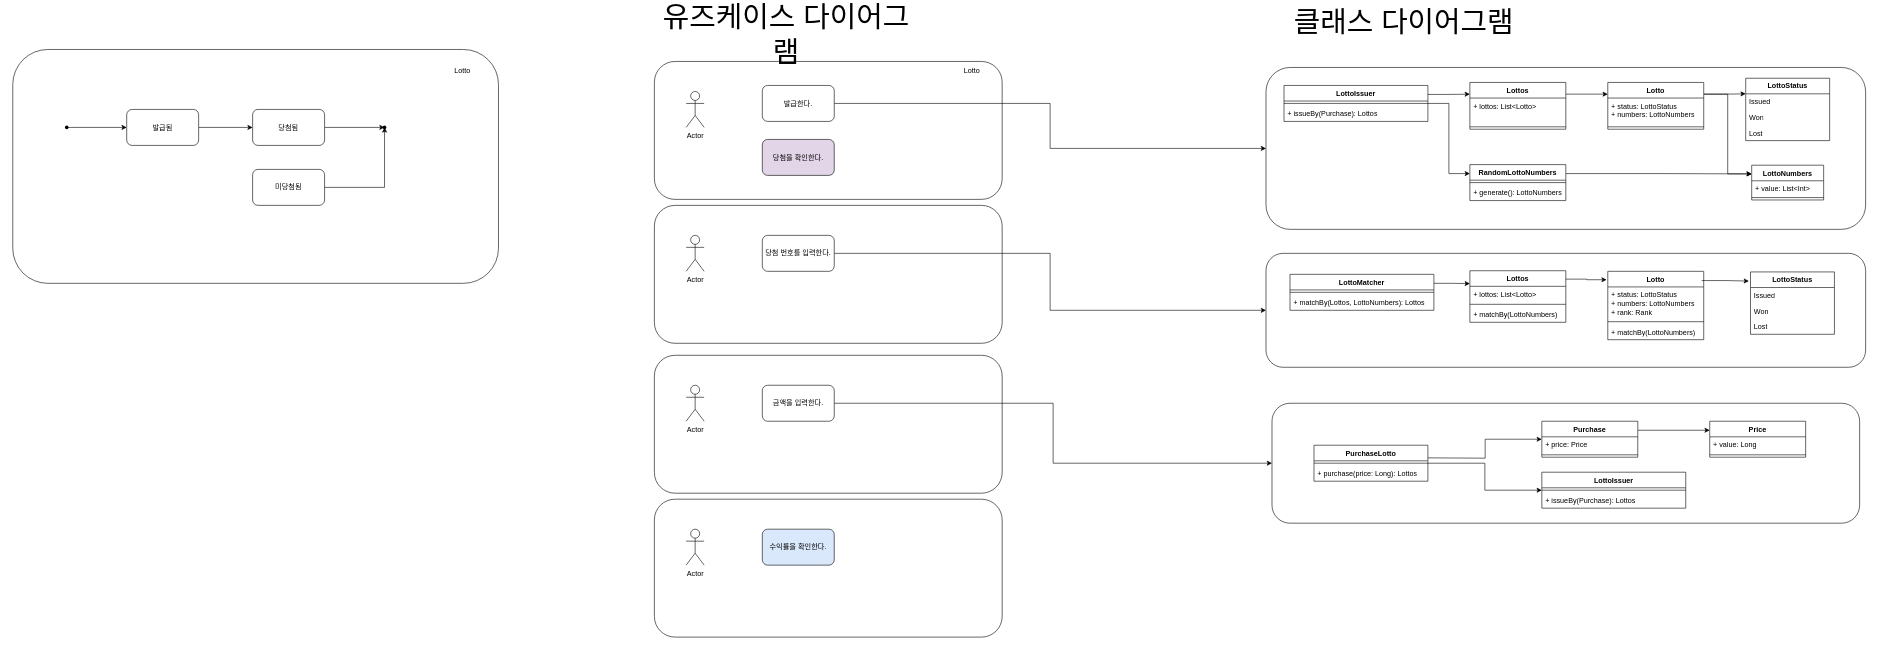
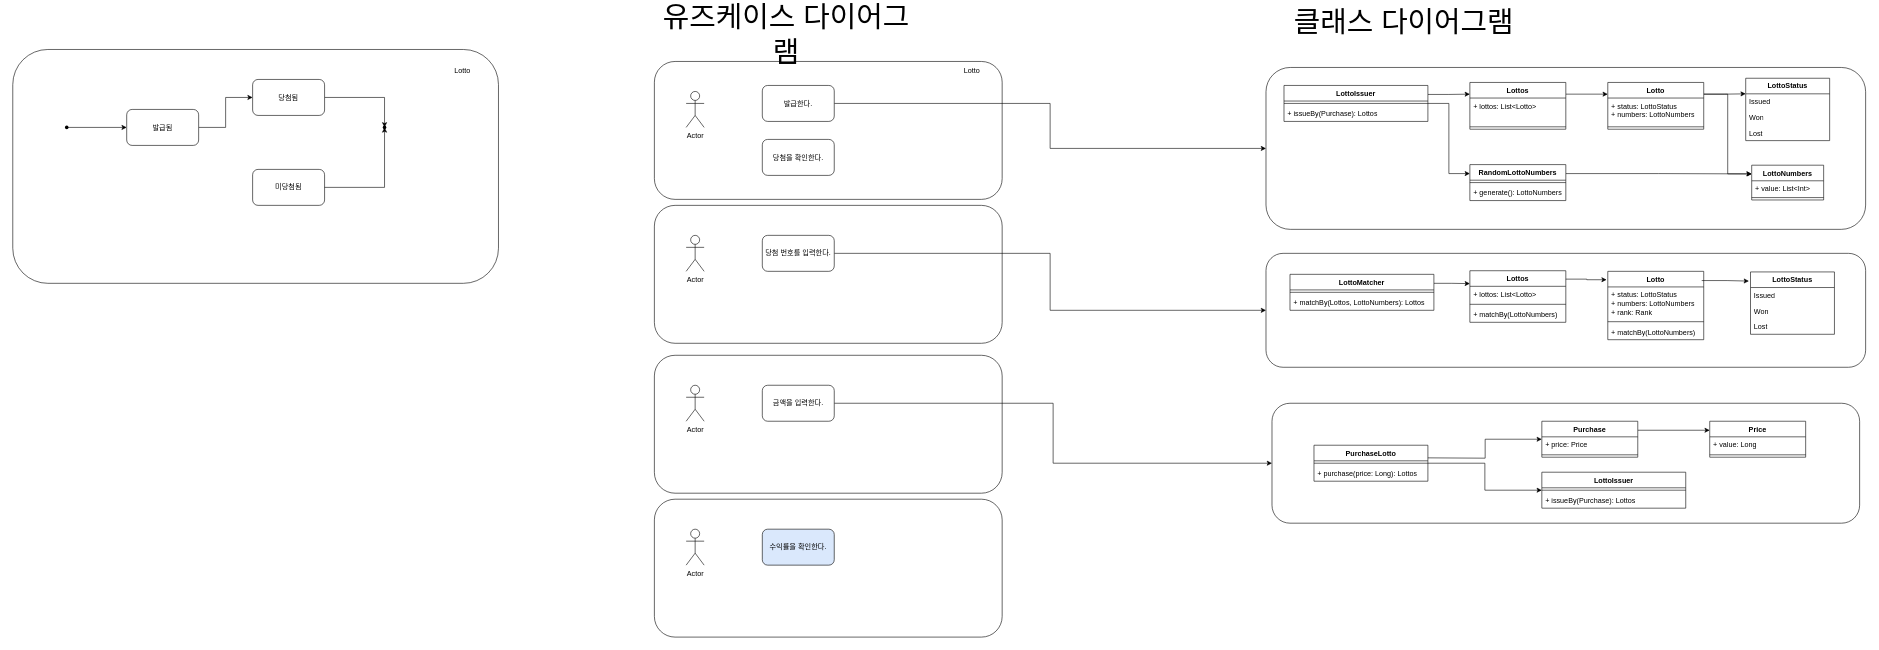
node "당첨됨": moved (288, 128) -> (288, 98)
node "당첨을 확인한다.": fillcolor #e1d5e7 -> #ffffff
